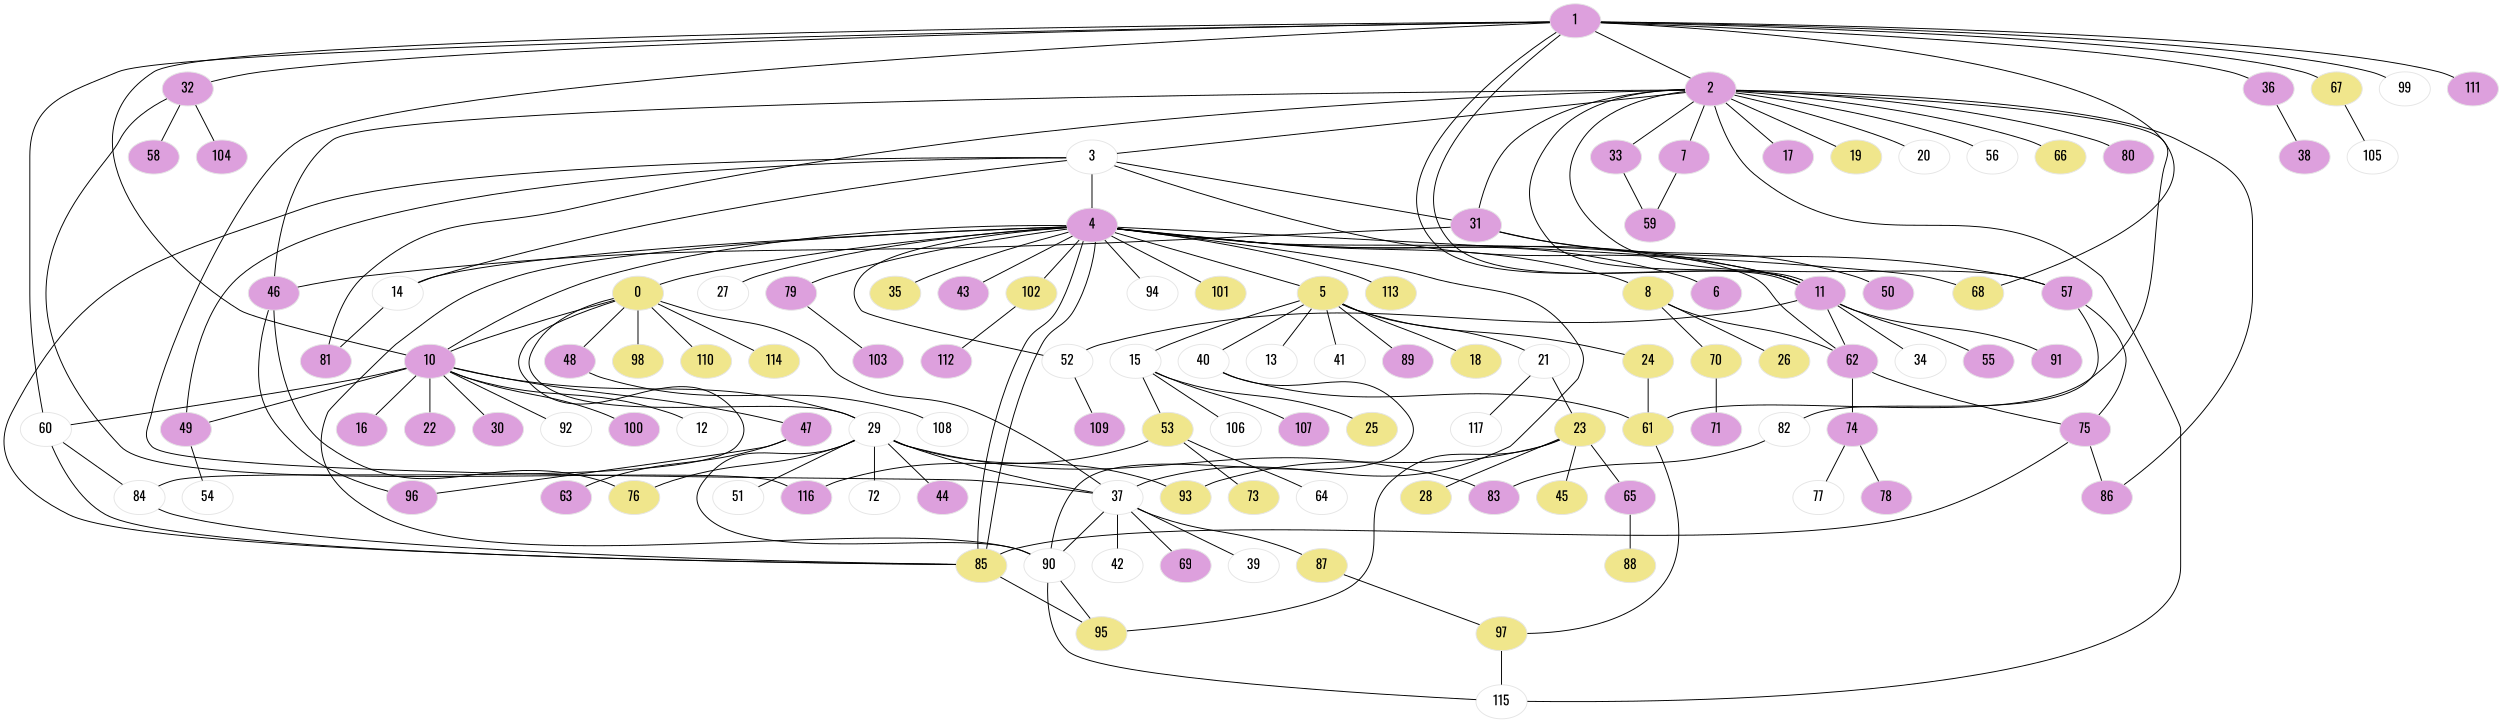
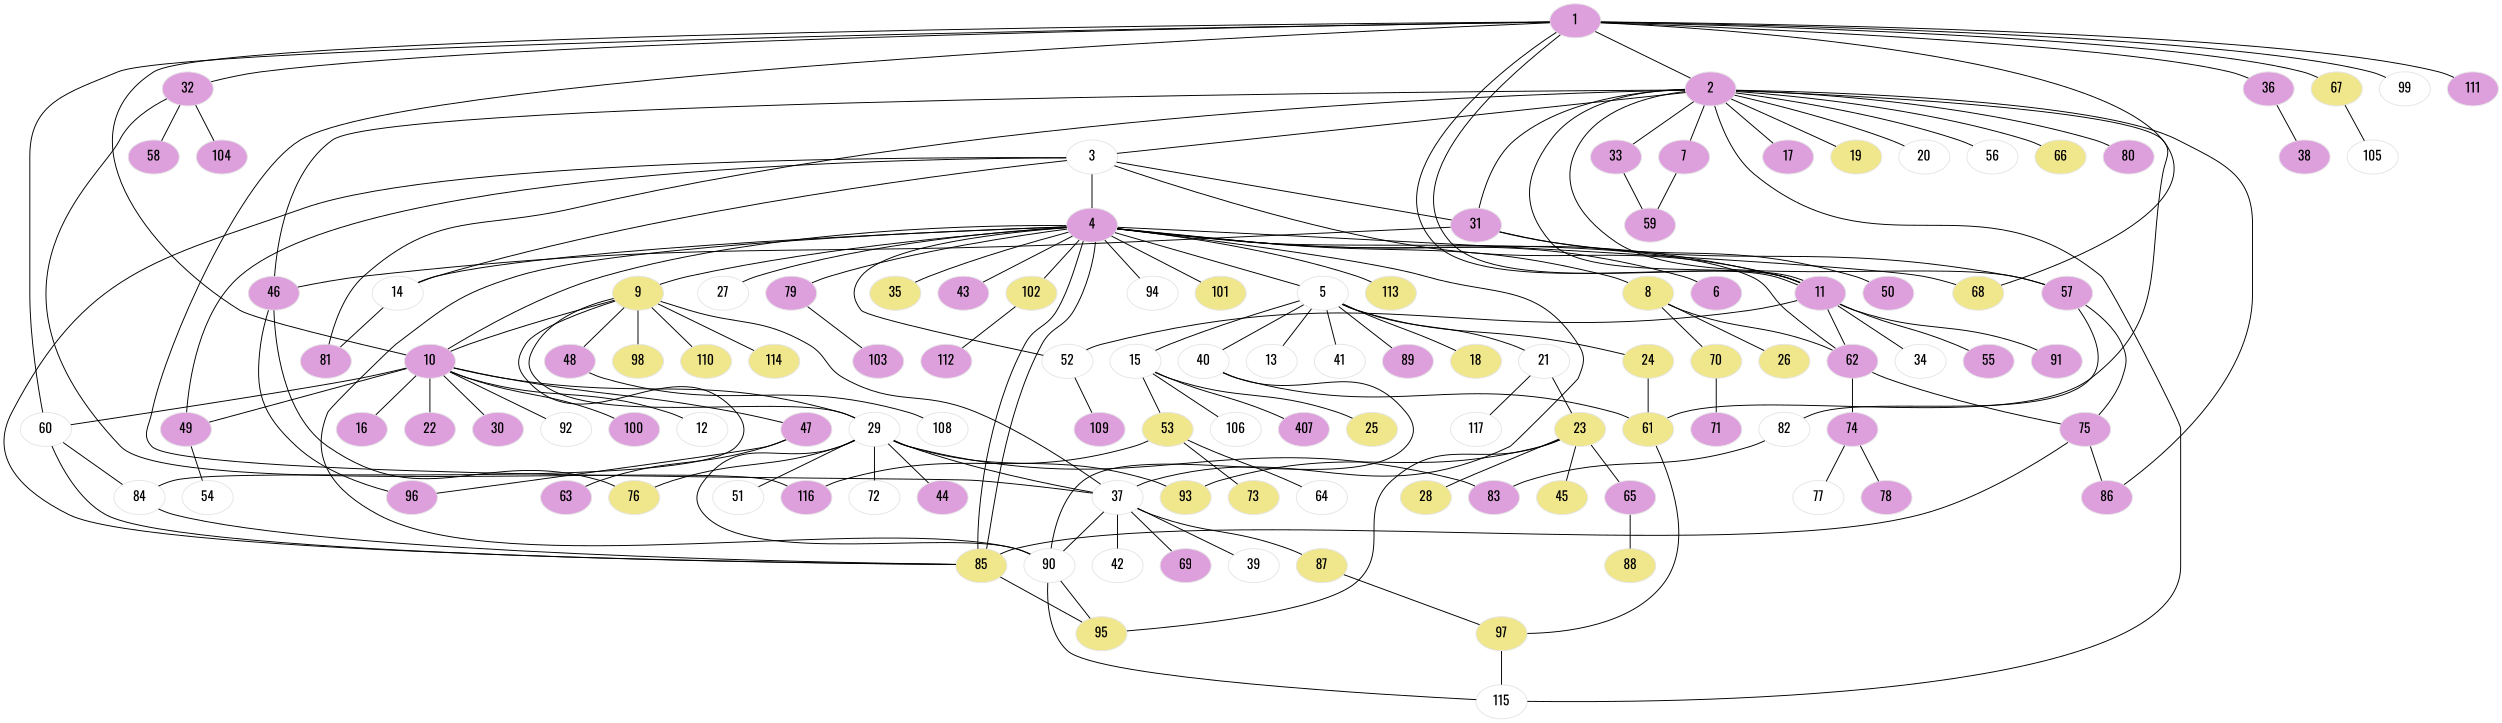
node "0": label "0" -> "9"
node "5": fillcolor khaki -> white
node "107": label "107" -> "407"
